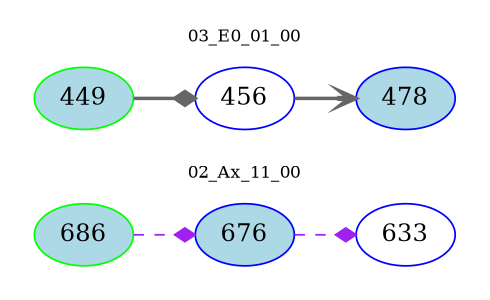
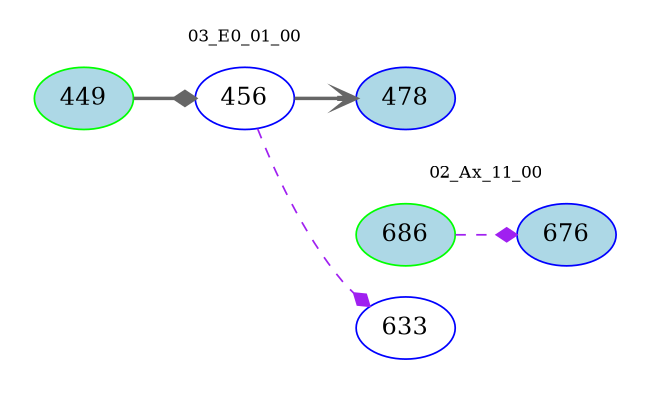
edge "676" -> "633": now "456" -> "633"
